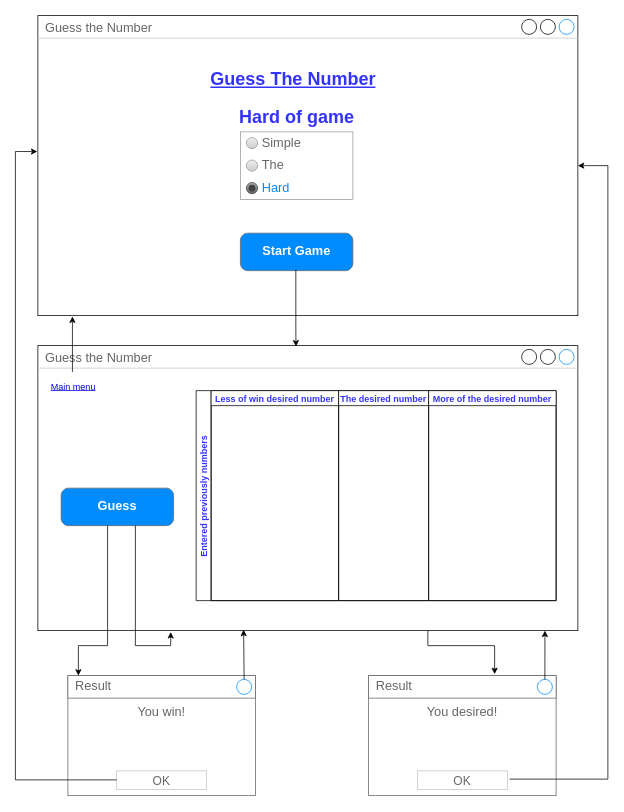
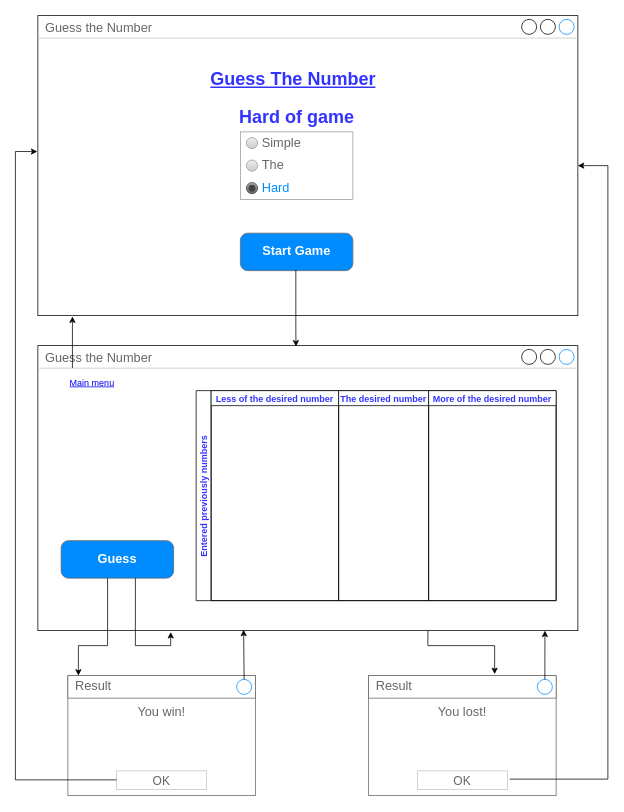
node "Main menu": moved (74, 387) -> (92, 383)
node "Less of win desired number": label "Less of win desired number" -> "Less of the desired number"
node "Guess": moved (117, 507) -> (117, 559)
node "You desired!": label "You desired!" -> "You lost!"
